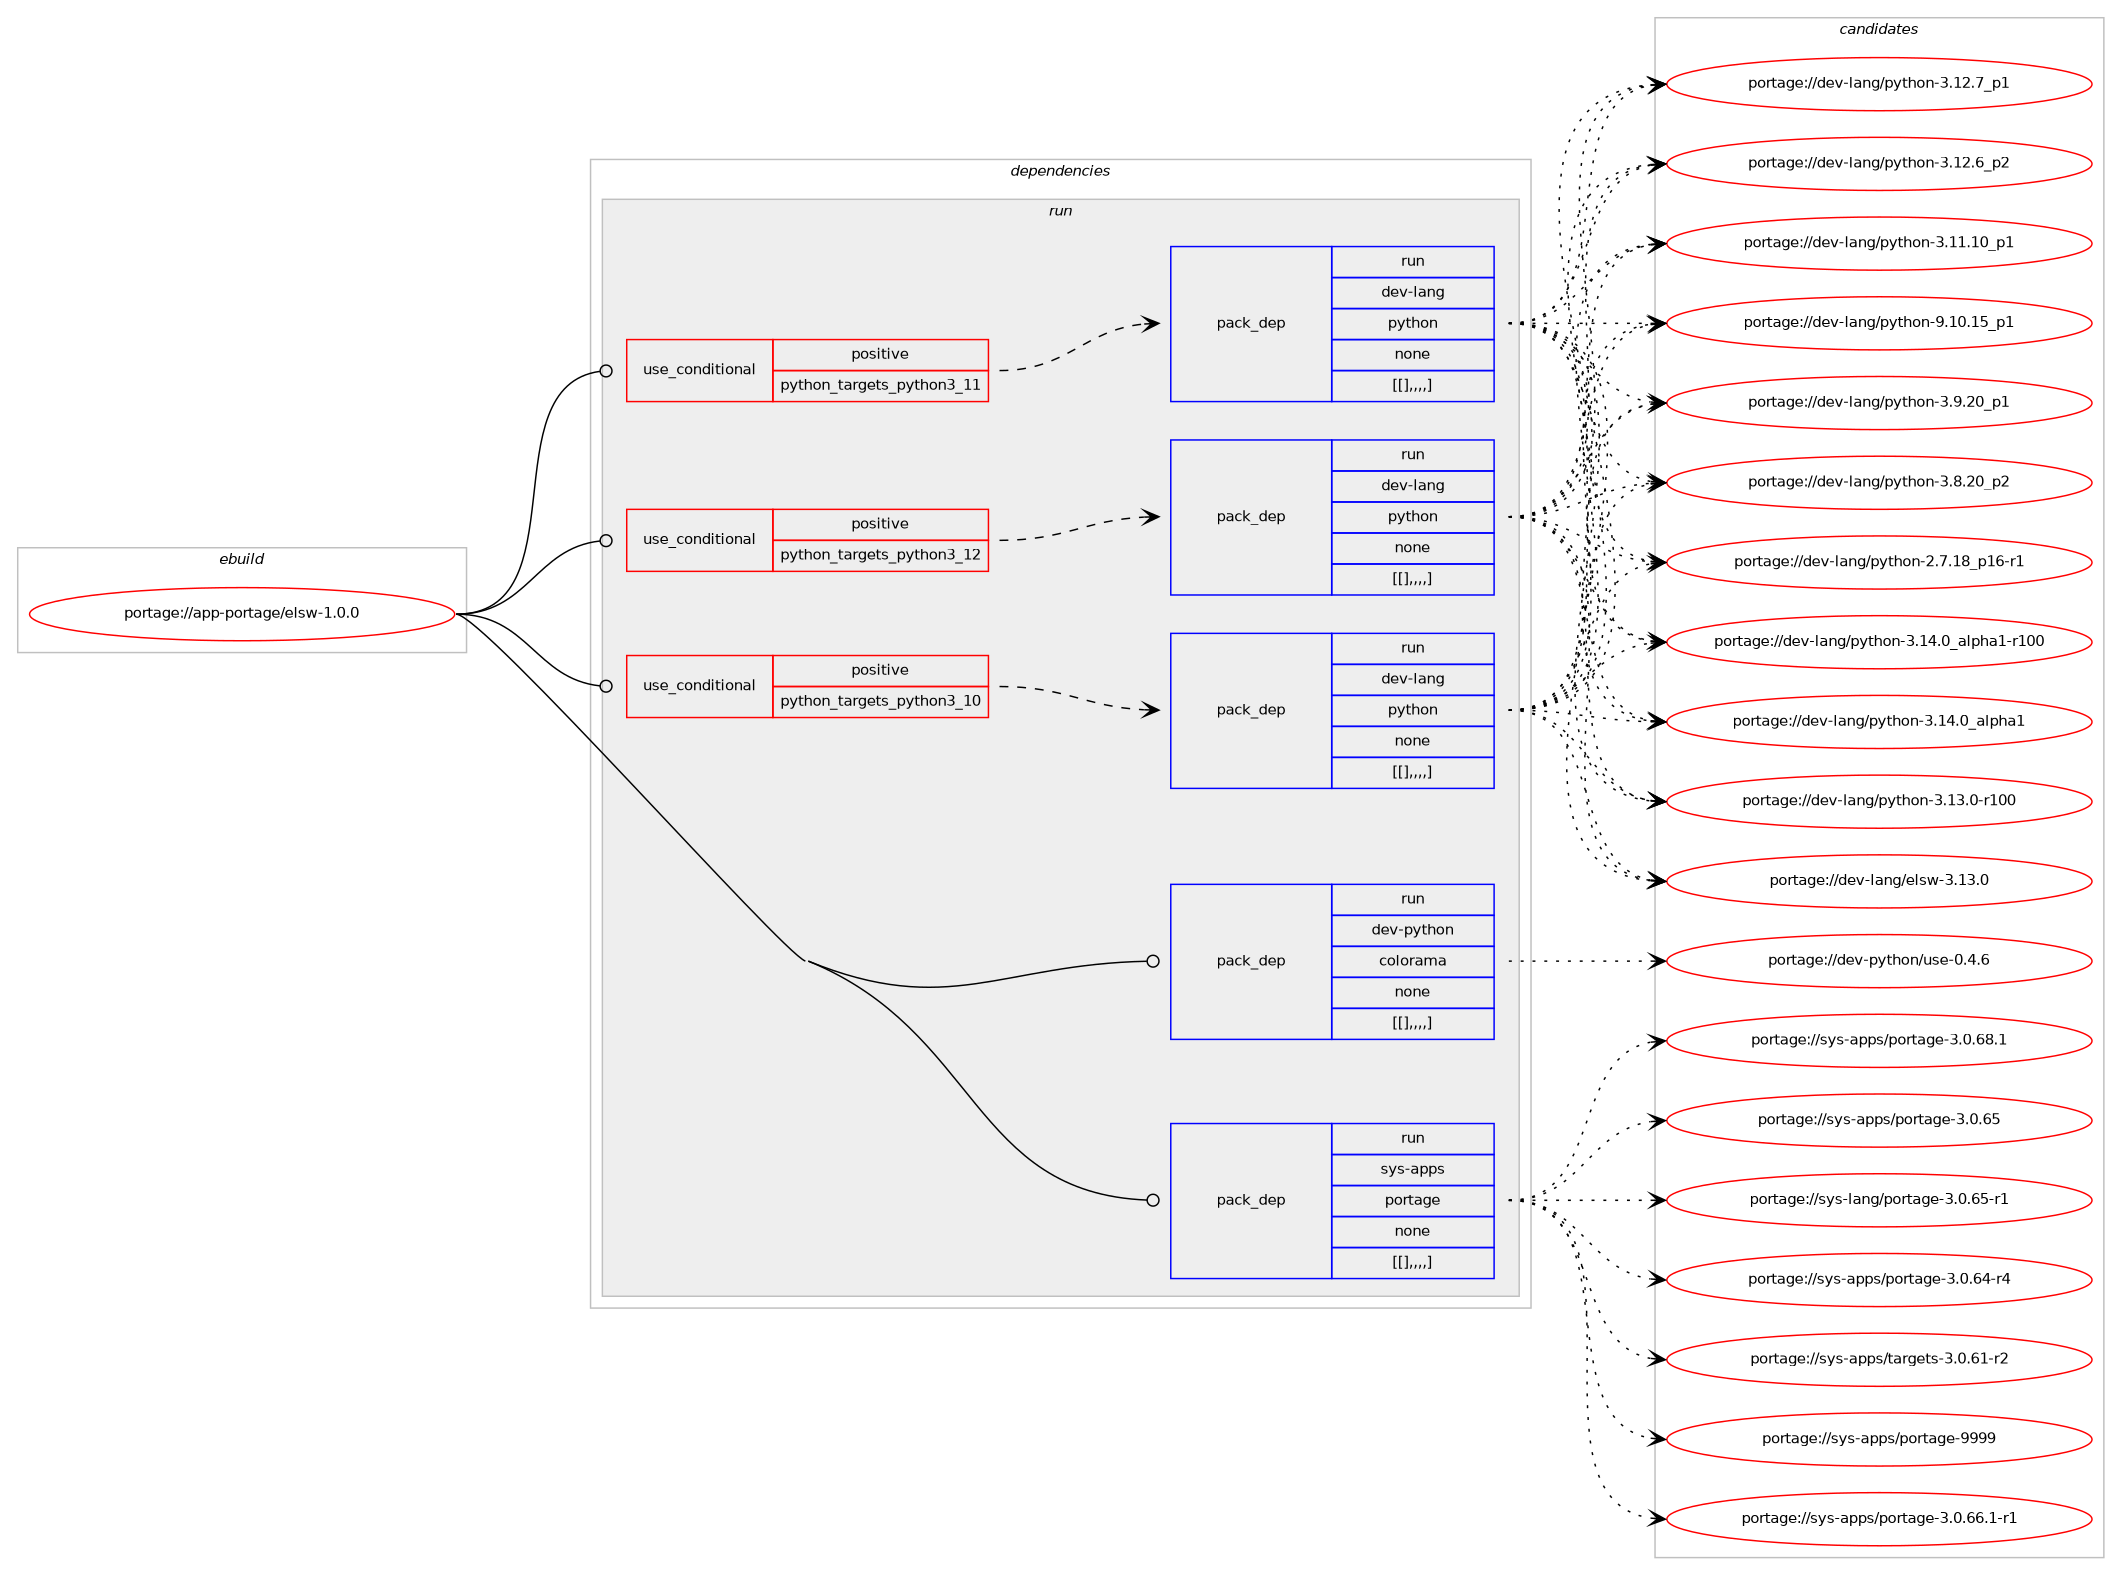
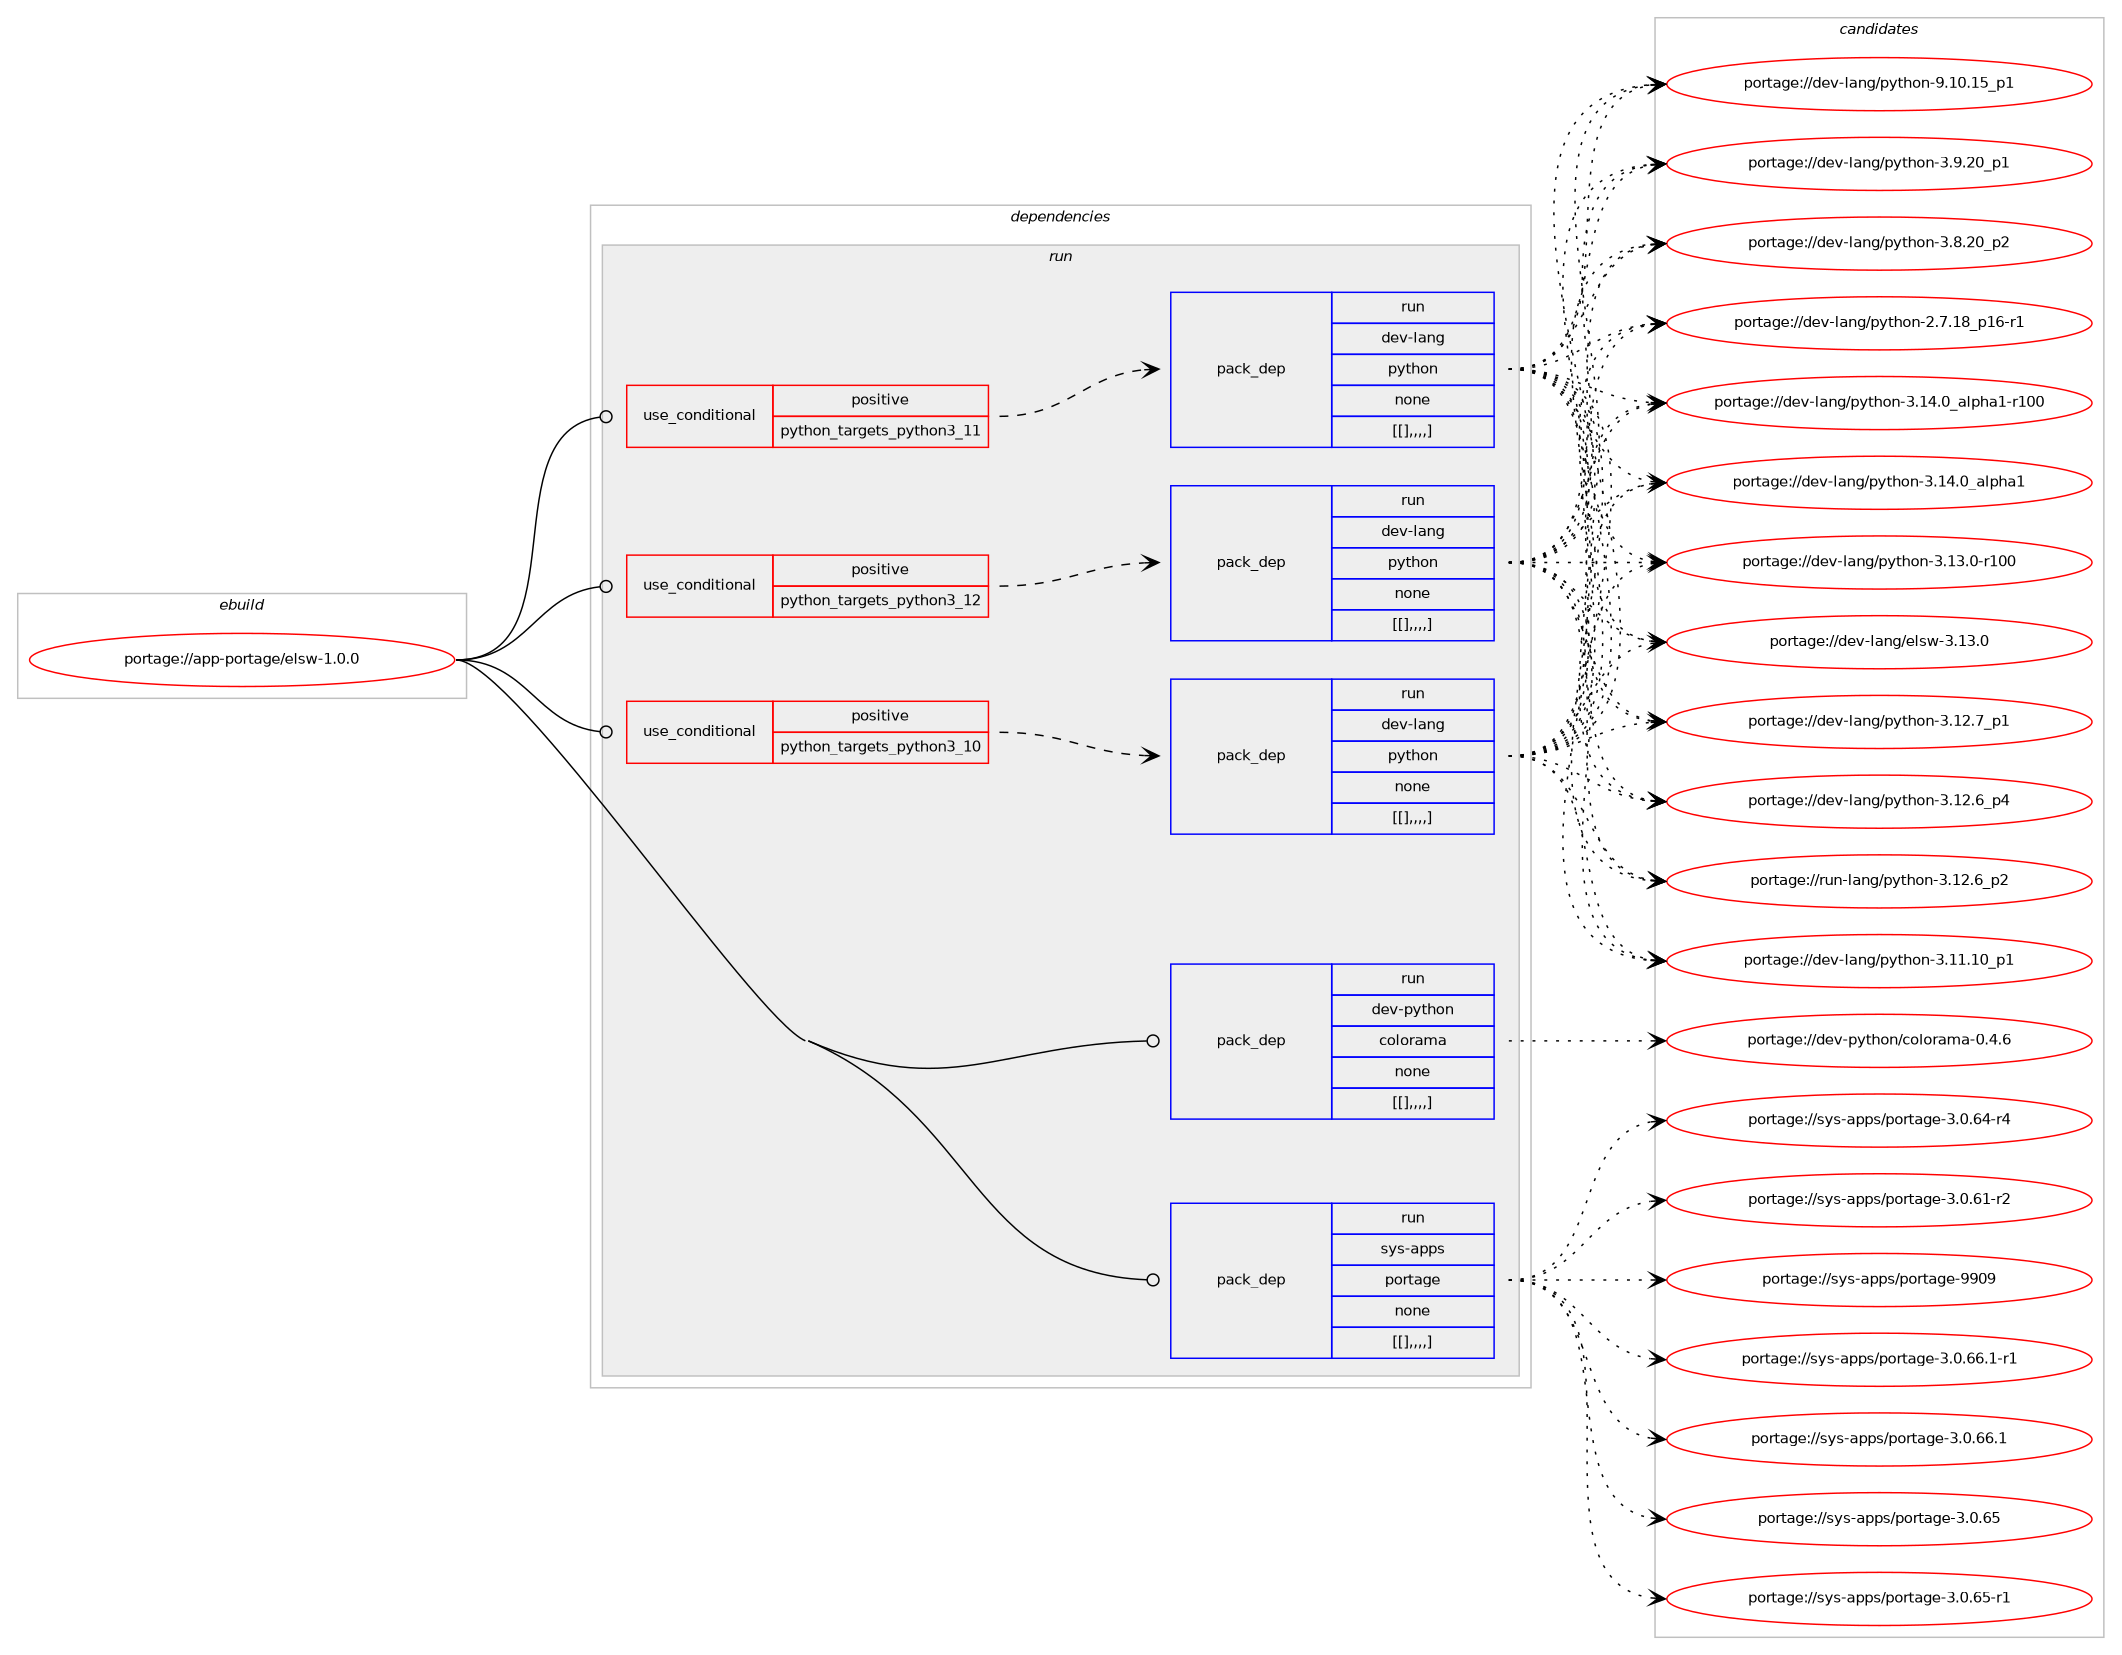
node "portage://dev-lang/python-3.12.6_p2": label "portage://dev-lang/python-3.12.6_p2" -> "portage://run-lang/python-3.12.6_p2"
node "portage://dev-lang/python-3.12.6_p4": added
node "portage://dev-python/use-0.4.6": label "portage://dev-python/use-0.4.6" -> "portage://dev-python/colorama-0.4.6"
node "portage://sys-apps/portage-3.0.68.1": label "portage://sys-apps/portage-3.0.68.1" -> "portage://sys-apps/portage-3.0.66.1"
node "portage://sys-lang/portage-3.0.65-r1": label "portage://sys-lang/portage-3.0.65-r1" -> "portage://sys-apps/portage-3.0.65-r1"
node "portage://sys-apps/targets-3.0.61-r2": label "portage://sys-apps/targets-3.0.61-r2" -> "portage://sys-apps/portage-3.0.61-r2"
node "portage://sys-apps/portage-9999": label "portage://sys-apps/portage-9999" -> "portage://sys-apps/portage-9909"
